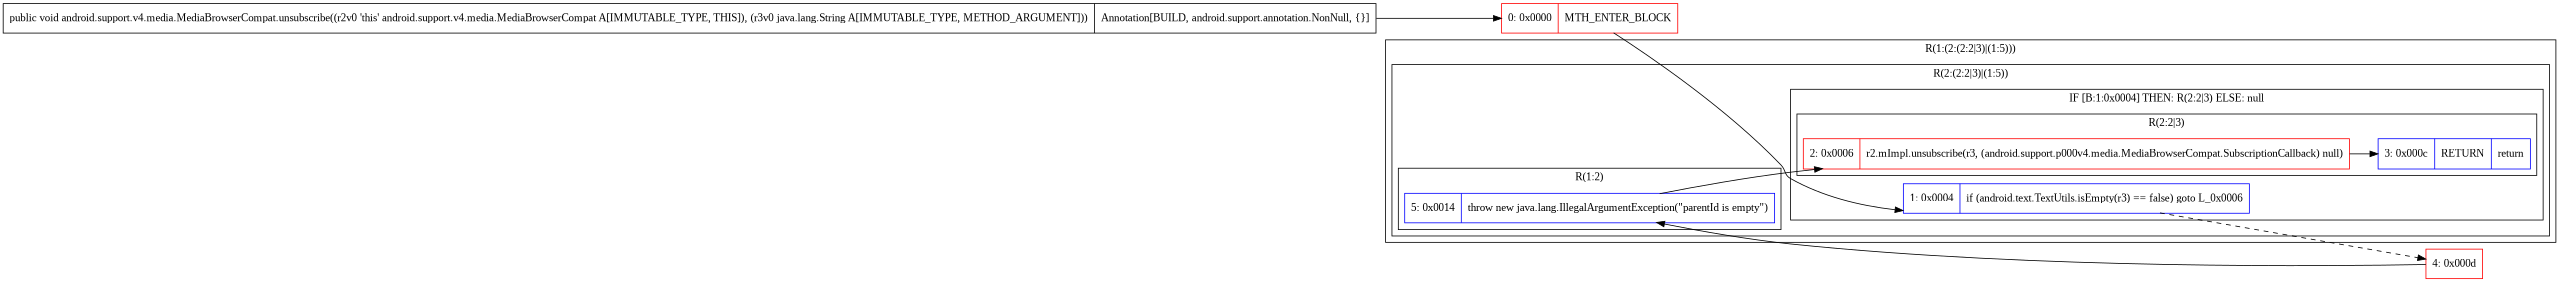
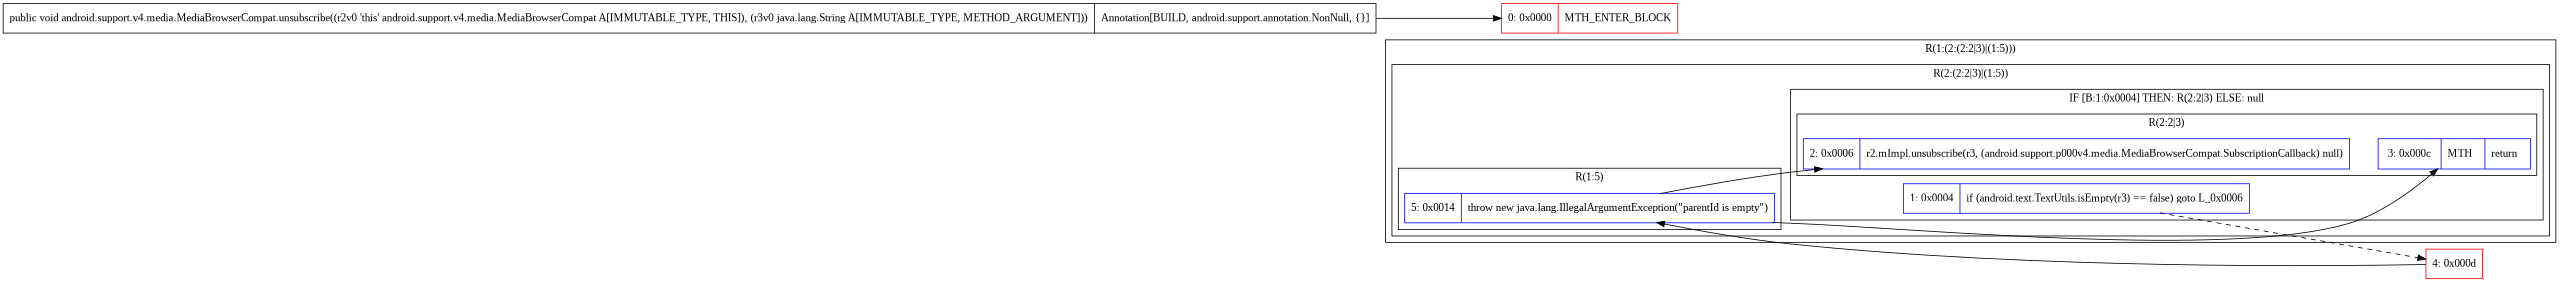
edge "0: 0x0000" -> "1: 0x0004": removed
node "3: 0x000c": text "RETURN" -> "MTH"
node "2: 0x0006": color red -> blue
edge "2: 0x0006" -> "3: 0x000c": now "5: 0x0014" -> "3: 0x000c"
cluster "R(1:2)": label "R(1:2)" -> "R(1:5)"
